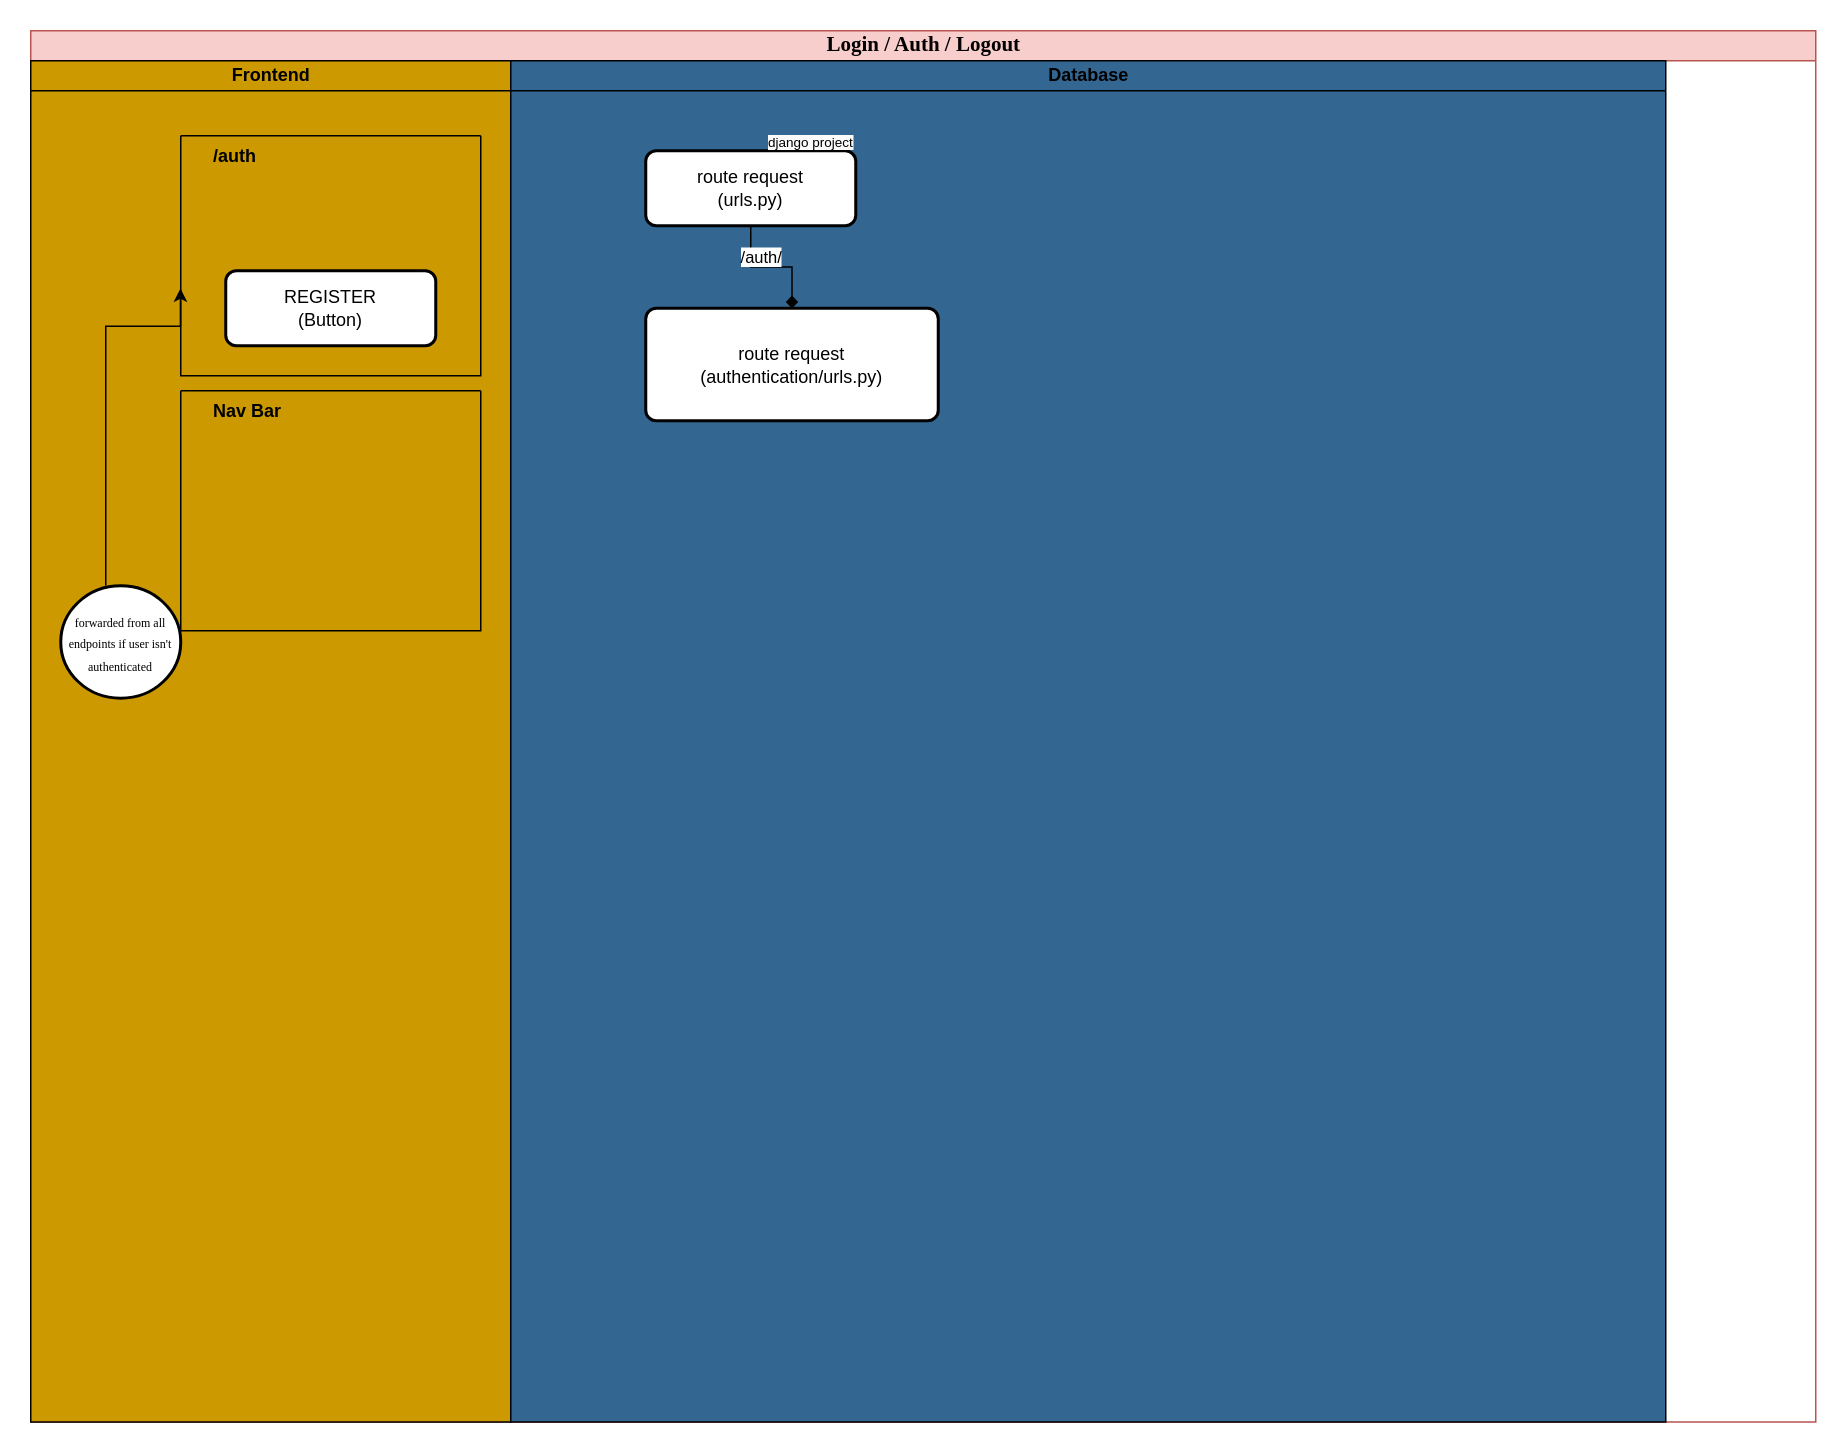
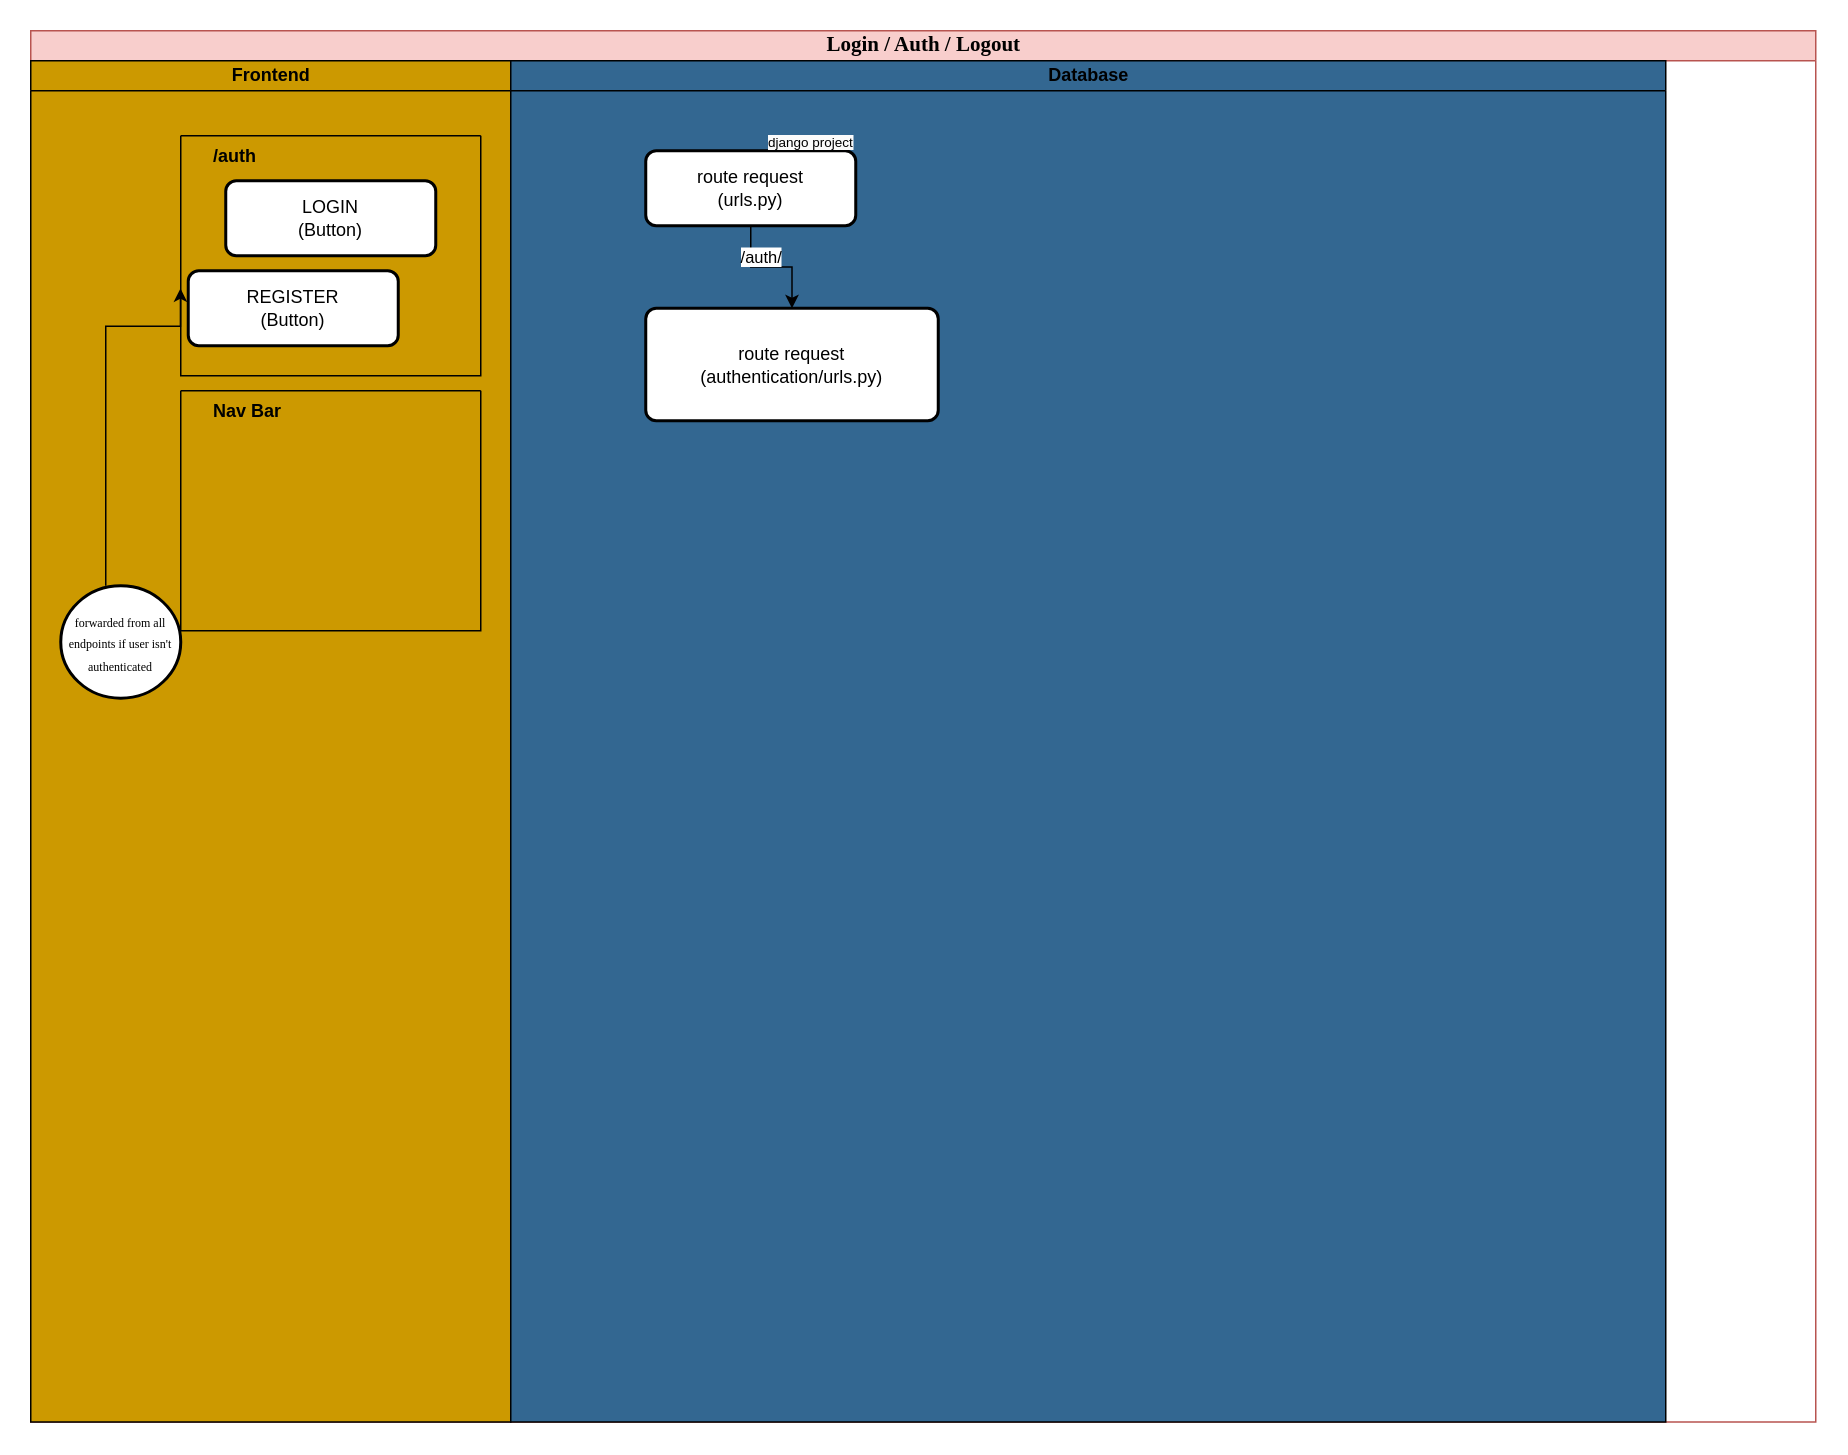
node "LOGIN (Button)": added
edge "route request (urls.py)" -> "route request (authentication/urls.py)": arrowhead diamond -> classic
node "REGISTER (Button)": moved (331, 308) -> (293, 308)
